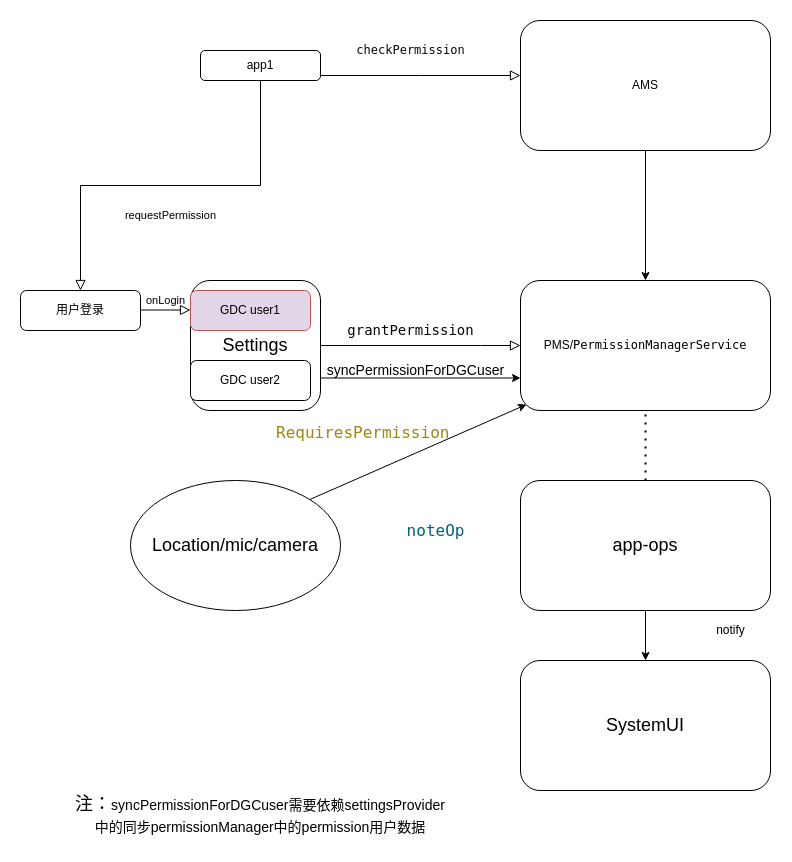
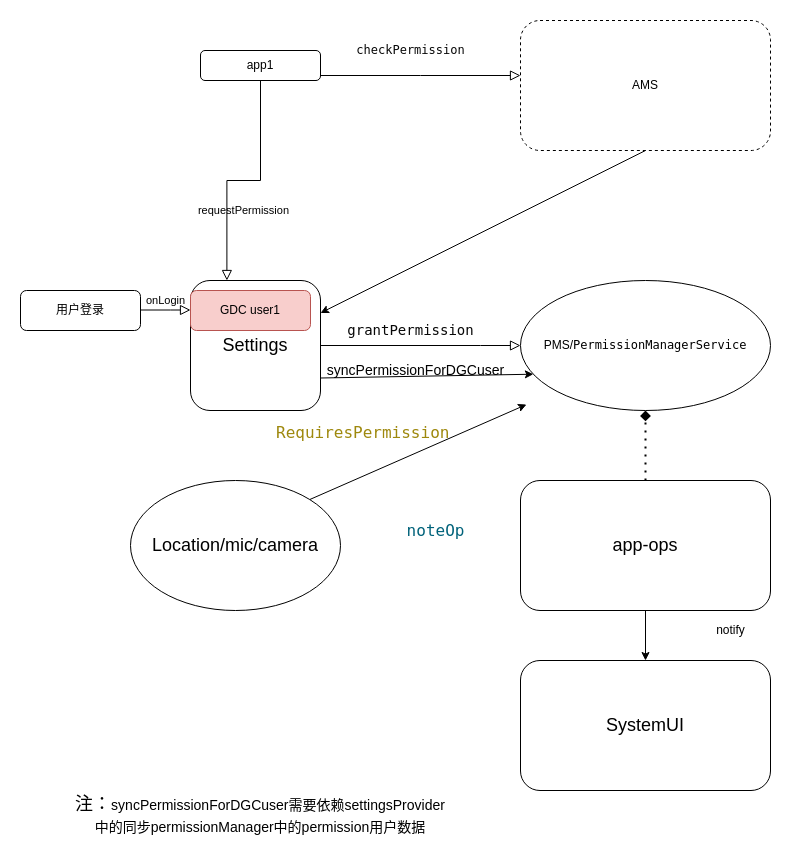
node "AMS": style solid -> dashed
edge "app1" -> "用户登录": now "app1" -> "Settings"
edge "AMS" -> "PMS/PermissionManagerService": now "AMS" -> "Settings"
node "GDC user1": fillcolor #e1d5e7 -> #f8cecc
node "PMS/PermissionManagerService": shape rounded rectangle -> ellipse
node "GDC user2": removed
edge "PMS/PermissionManagerService" -- "app-ops": arrowhead none -> diamond
